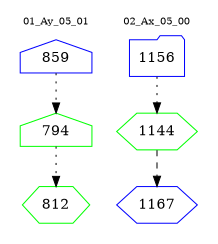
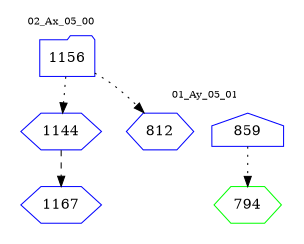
node "794": shape house -> hexagon
node "1144": color green -> blue
edge "794" -> "812": now "1156" -> "812"
node "812": color green -> blue
